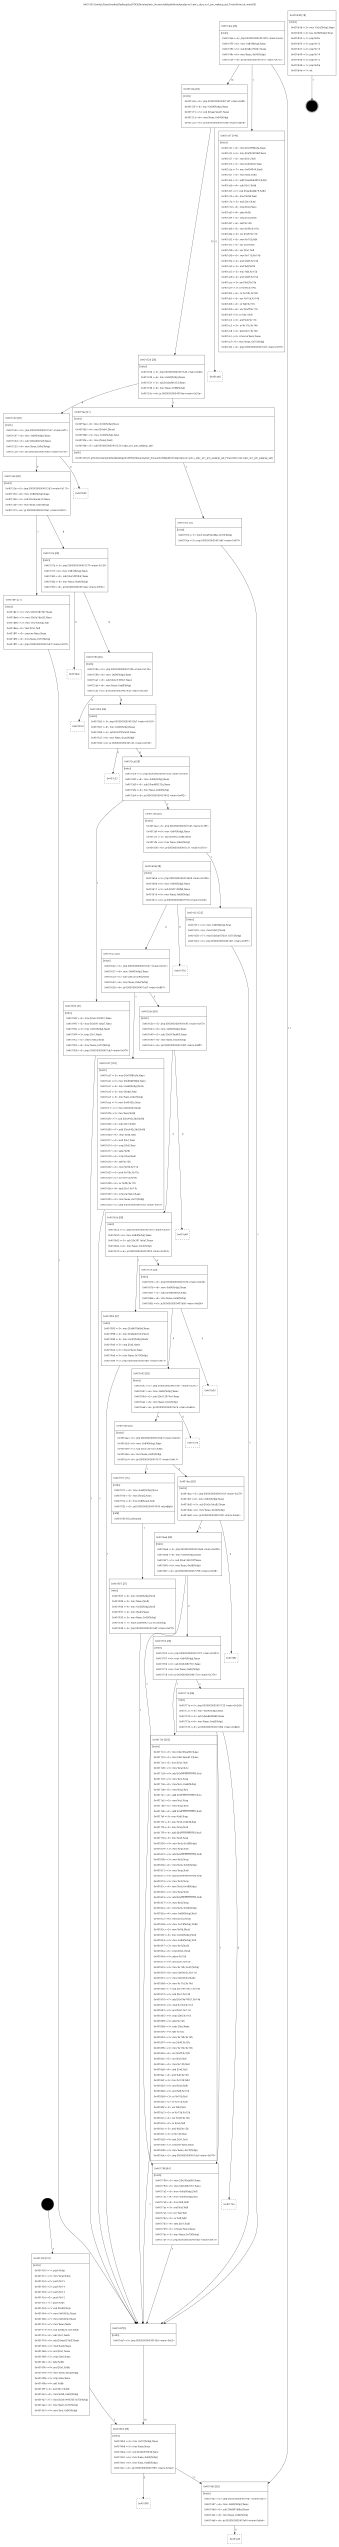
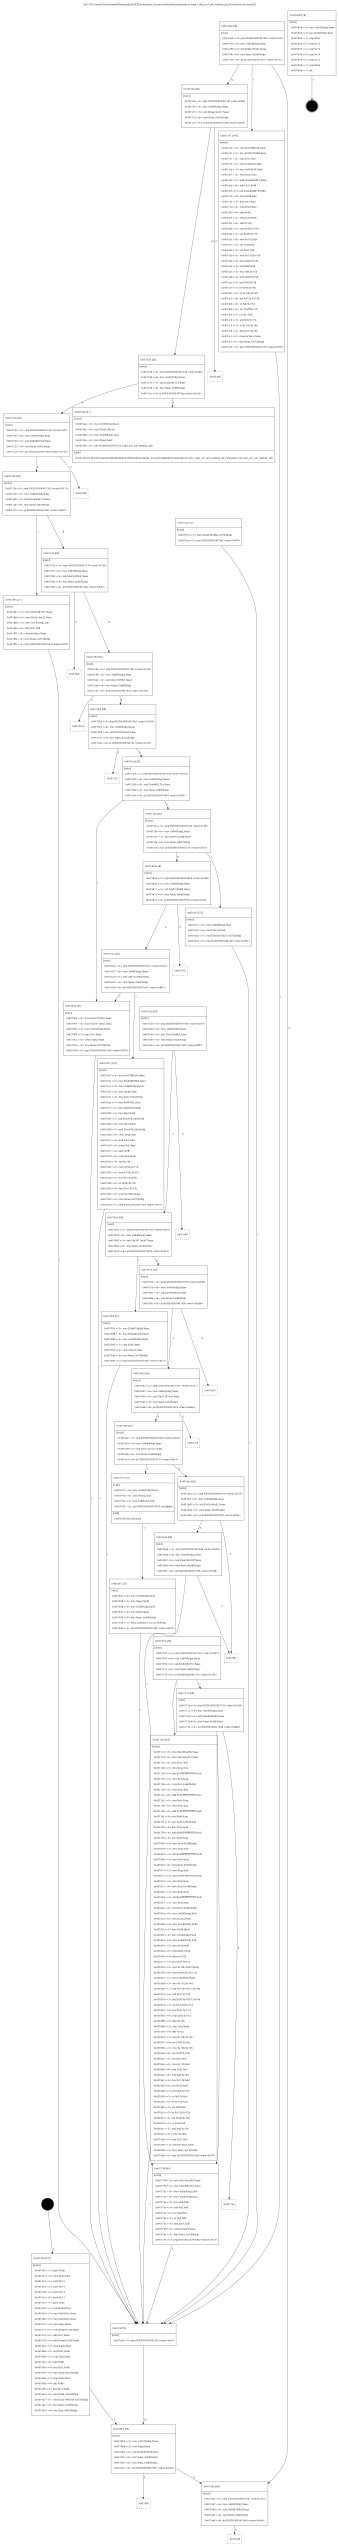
edge "0x4019ae [21]" -> "0x4019c3 [12]": removed, label "1"
edge "0x4015ea [28]" -> "0x401606 [28]": added, label "6"
edge "0x401622 [28]" -> "0x40163e [28]": now "0x401622 [28]" -> "0x401942 [27]"
edge "0x401c47 [144]" -> "0x401dcf [5]": added, label "1"
edge "0x4016e6 [28]" -> "0x401702 [28]": now "0x4016e6 [28]" -> "0x4018fc"
